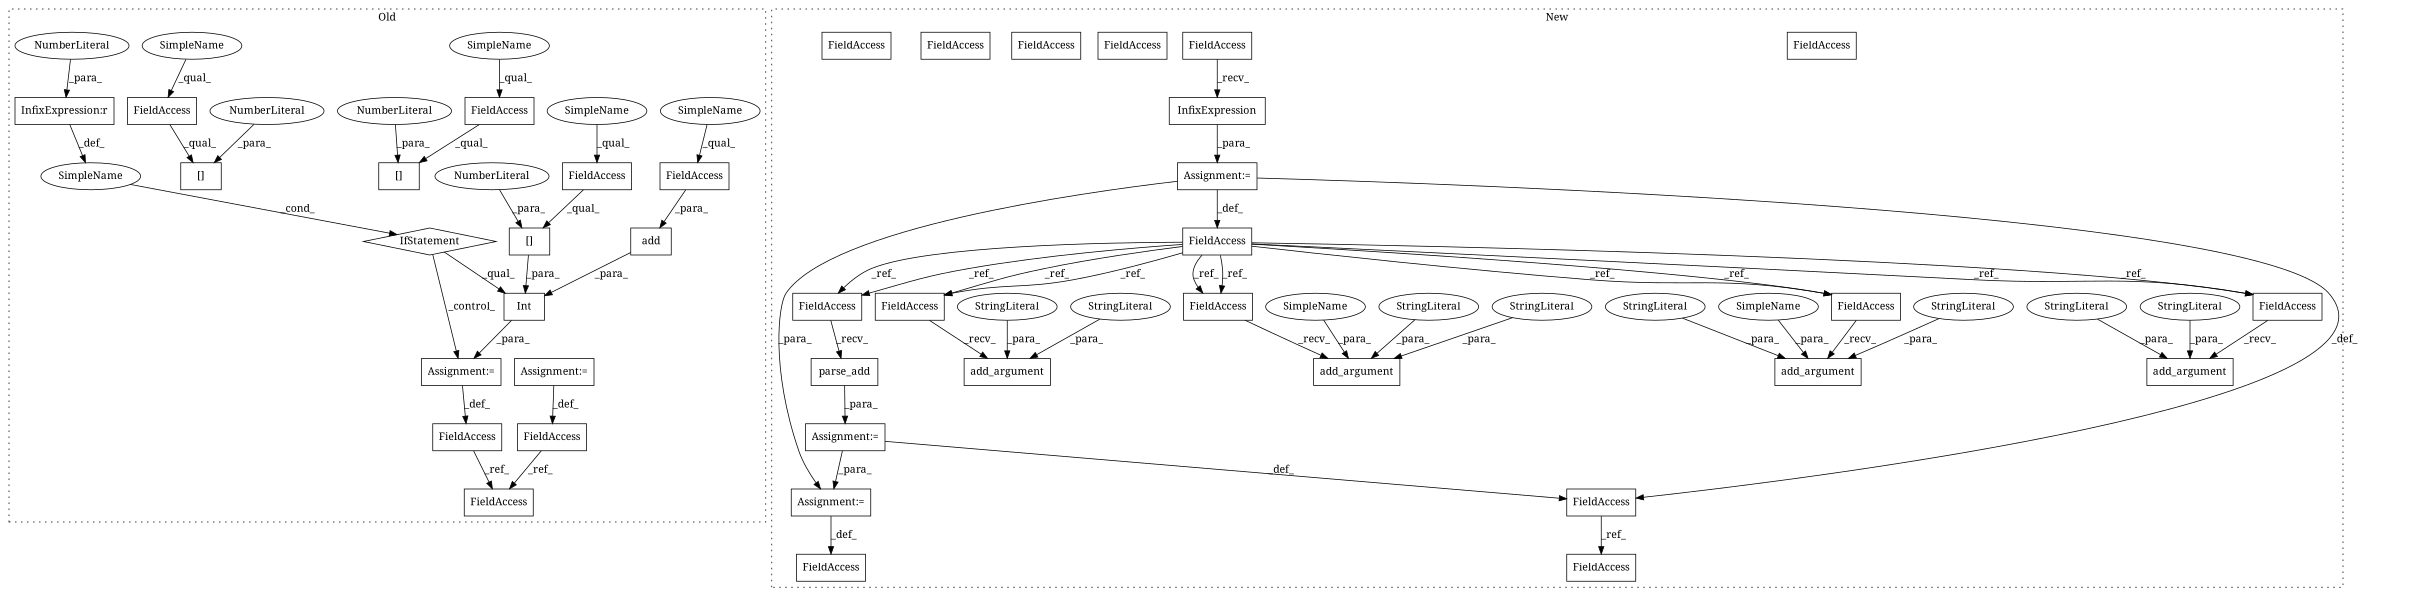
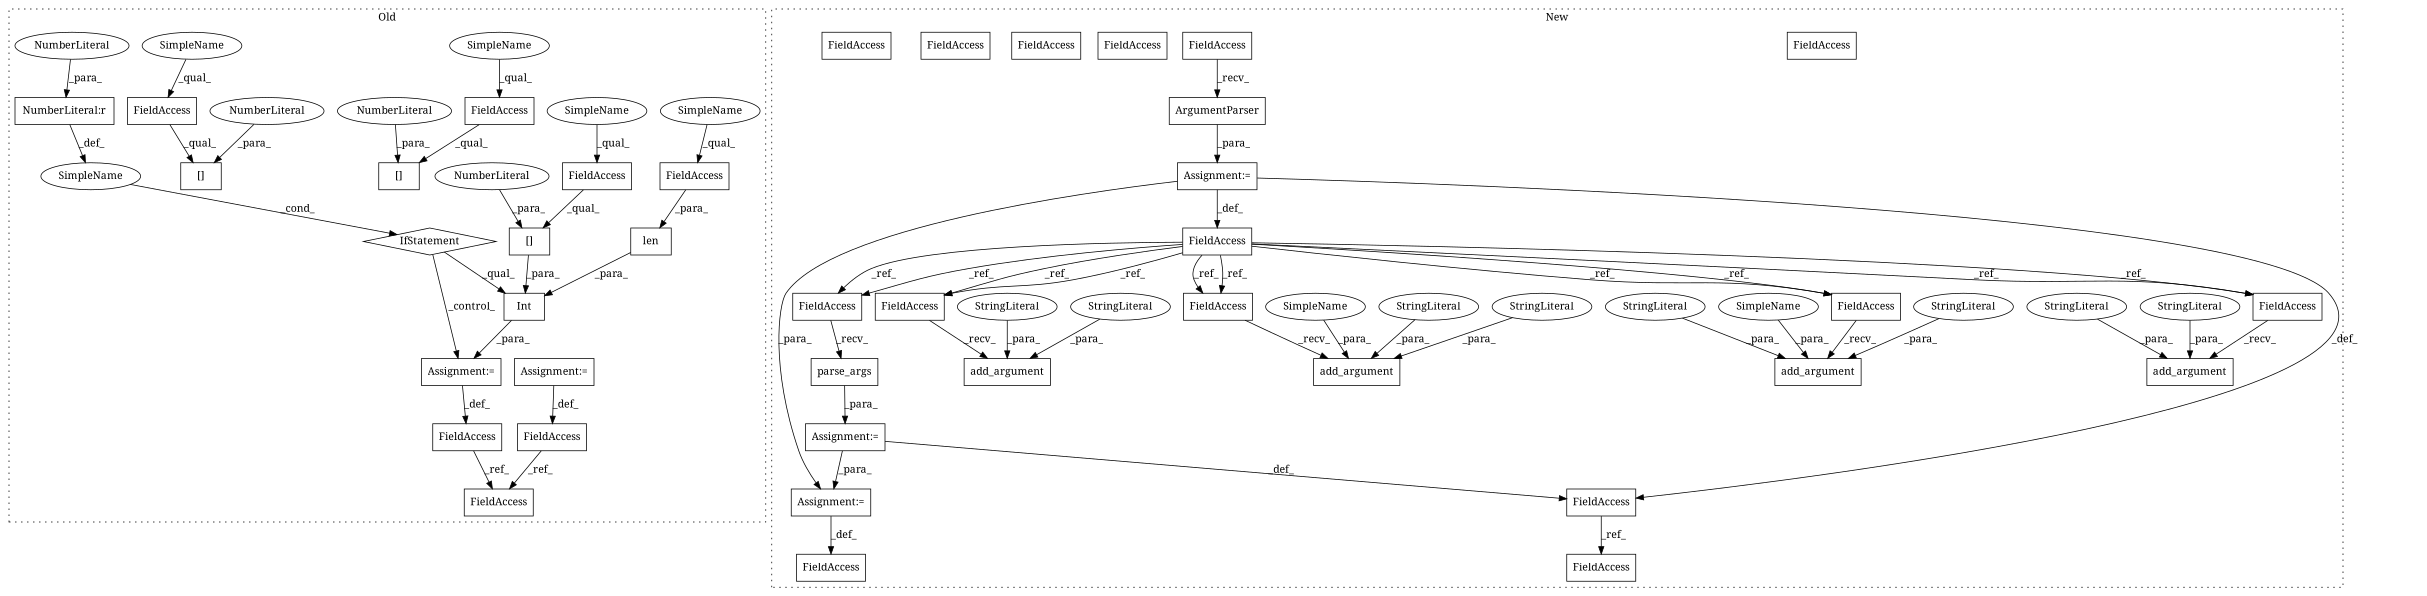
node "InfixExpression:r": label "InfixExpression:r" -> "NumberLiteral:r"
node "InfixExpression": label "InfixExpression" -> "ArgumentParser"
node "add": label "add" -> "len"
node "parse_add": label "parse_add" -> "parse_args"
